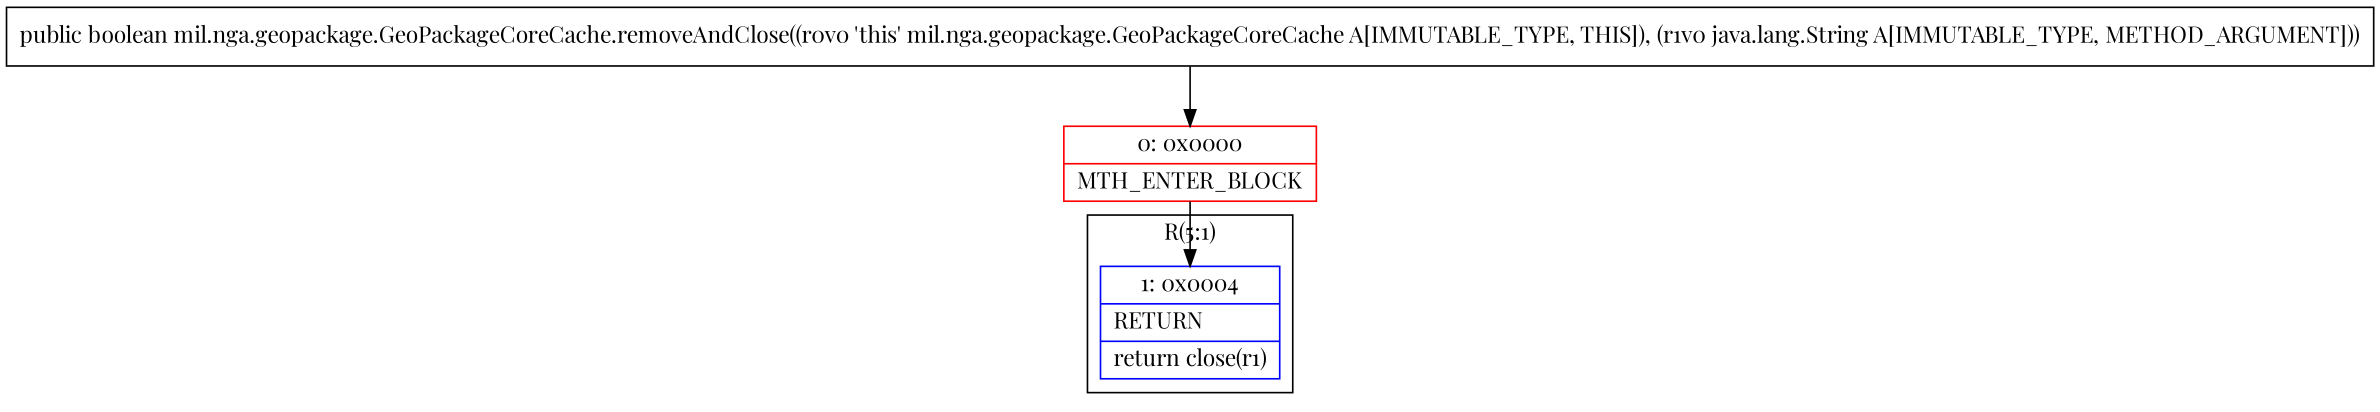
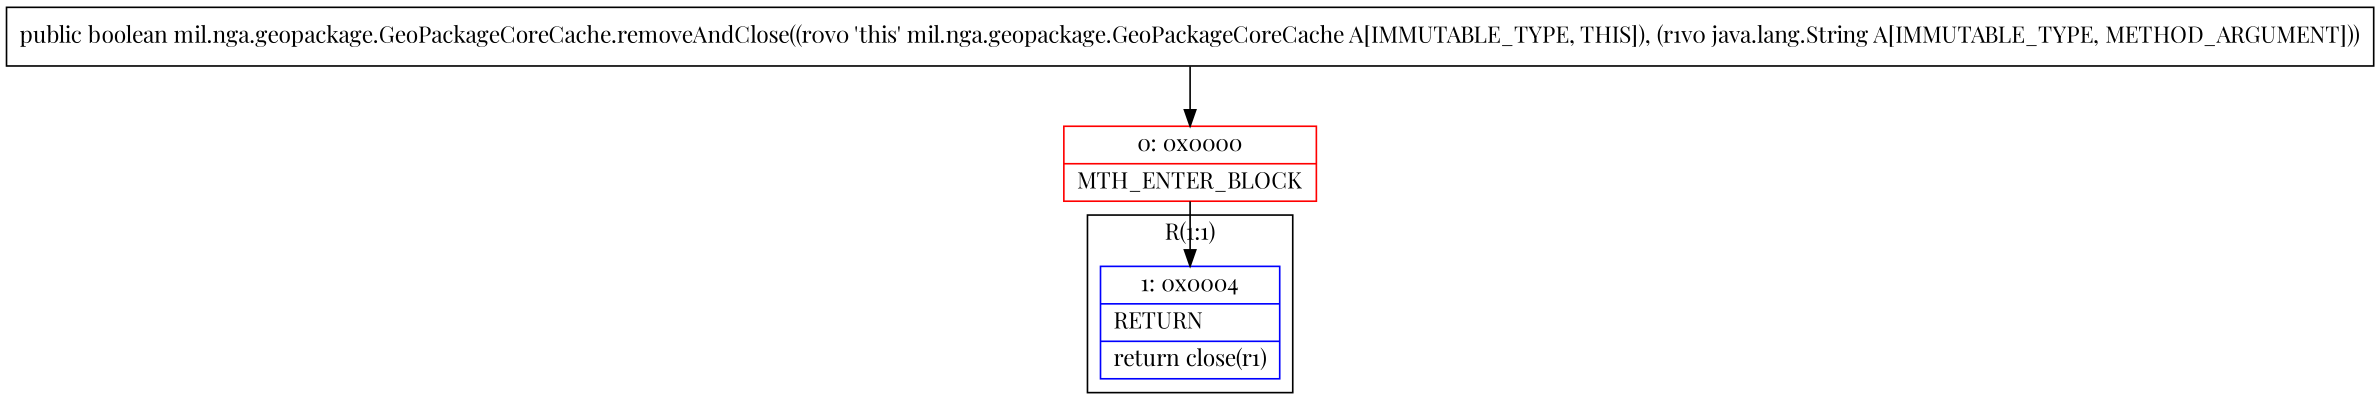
cluster "R(5:1)": label "R(5:1)" -> "R(1:1)"
